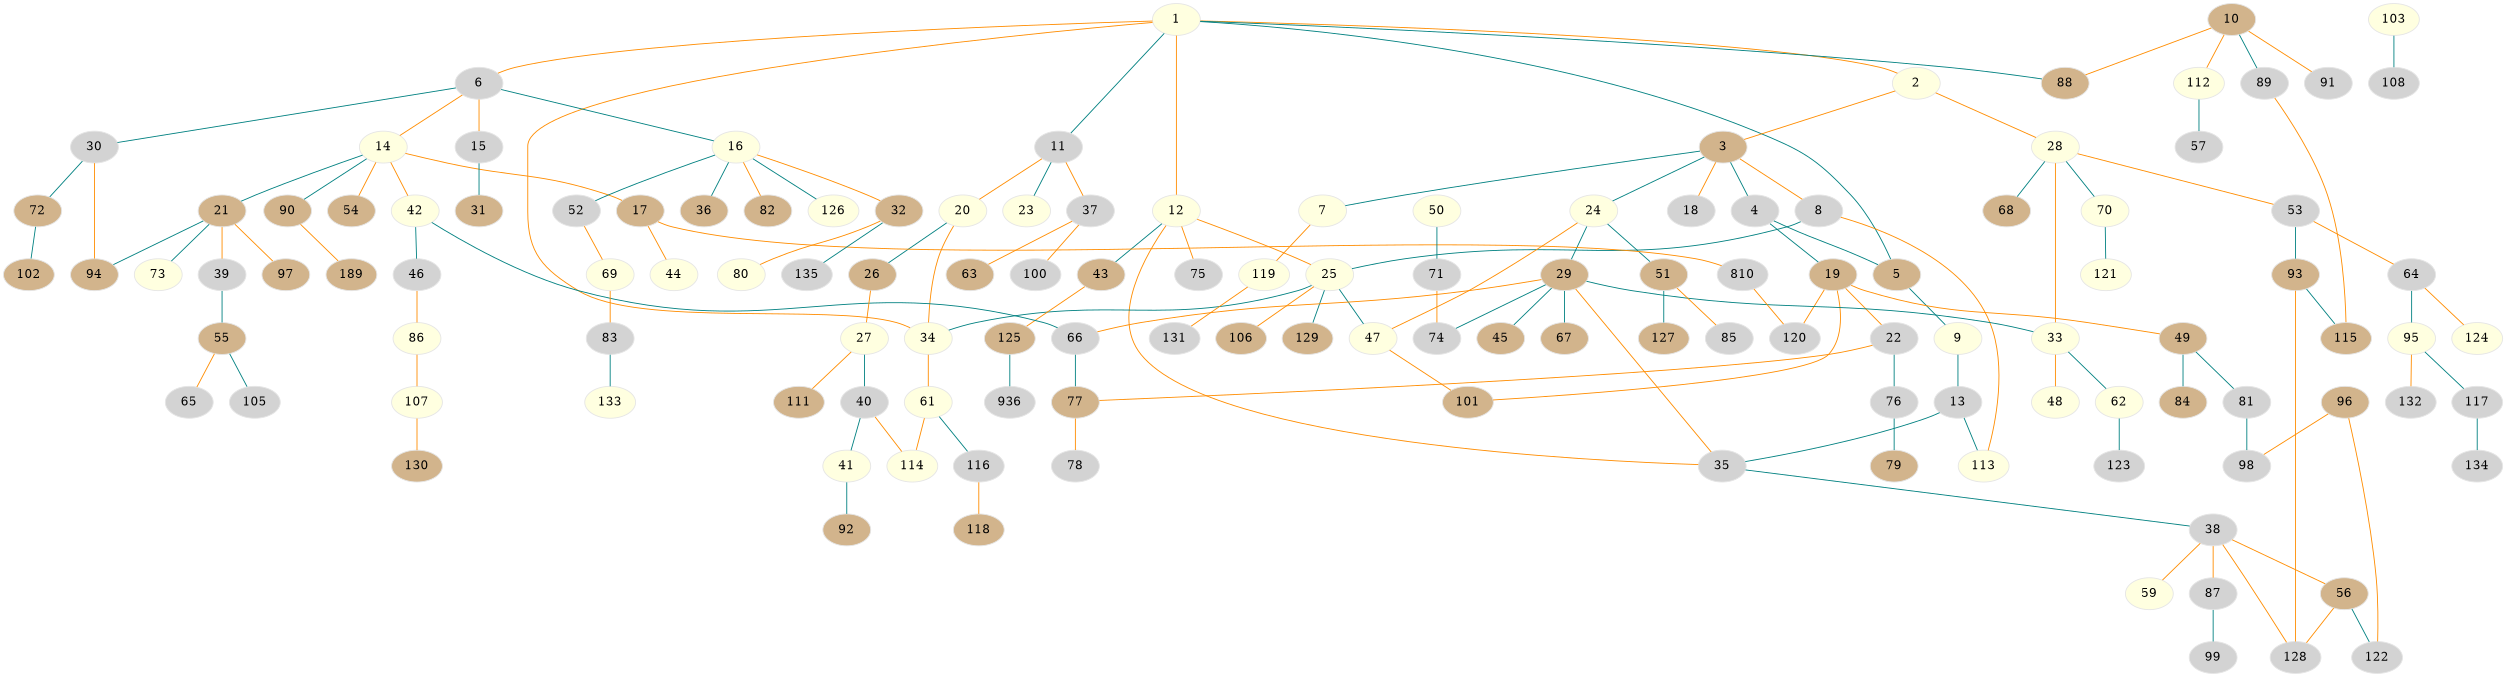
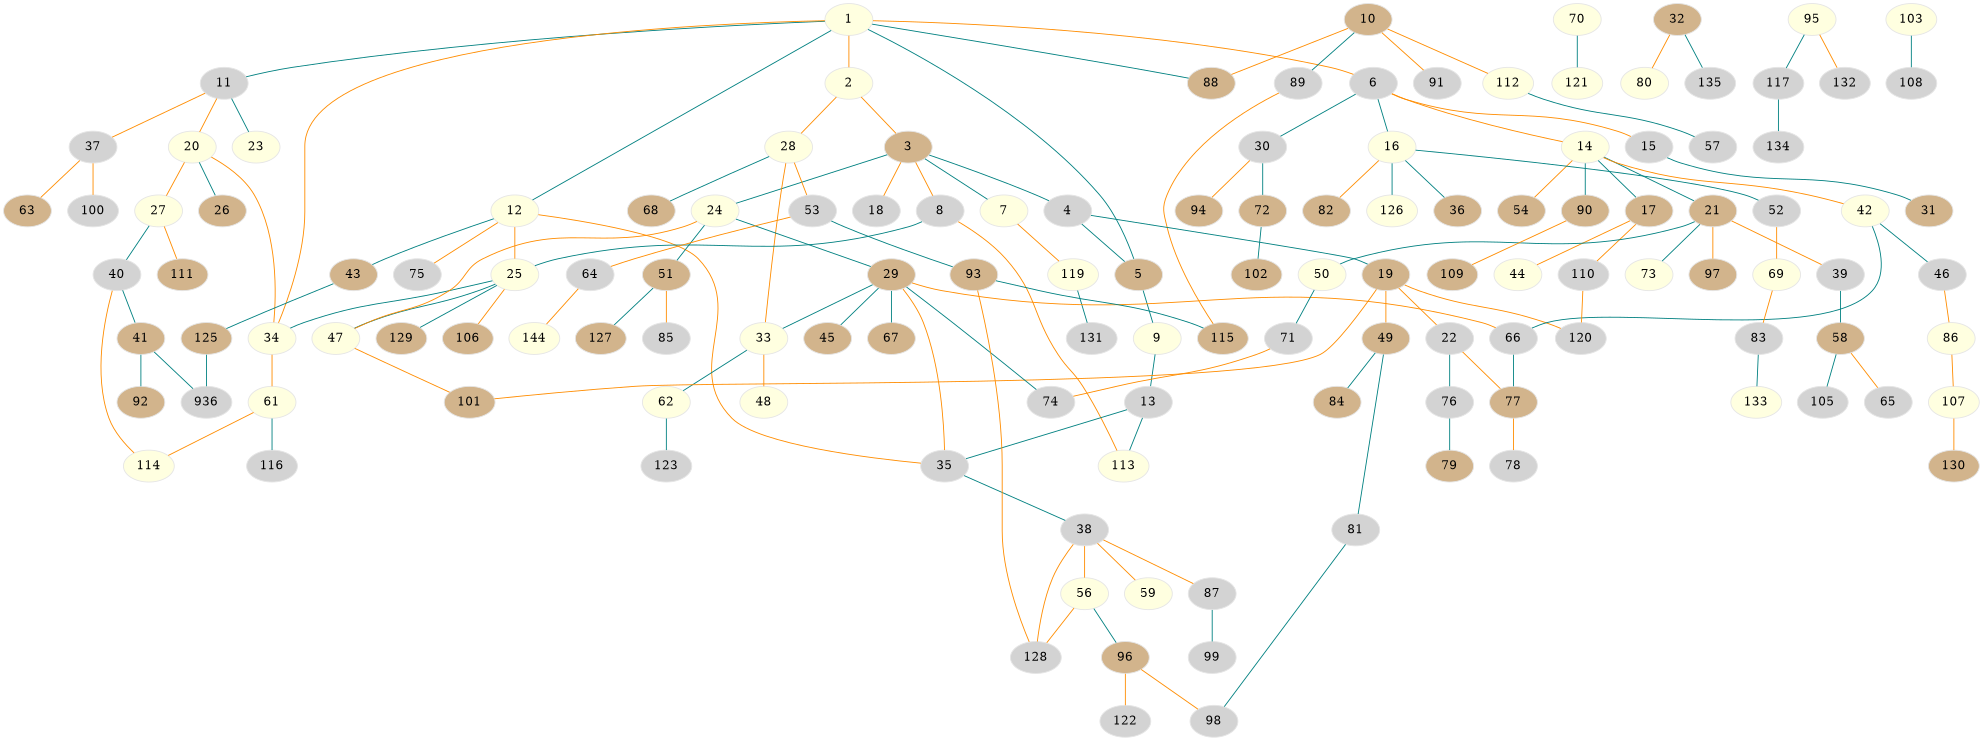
edge "1" -- "12": color darkorange -> teal
edge "14" -- "17": color darkorange -> teal
edge "16" -- "32": removed
edge "28" -- "70": removed
edge "21" -- "94": now "21" -- "50"
node "189": label "189" -> "109"
node "810": label "810" -> "110"
edge "119" -- "131": color darkorange -> teal
edge "43" -- "125": color darkorange -> teal
edge "64" -- "95": removed
edge "26" -- "27": now "20" -- "27"
node "55": label "55" -> "58"
node "124": label "124" -> "144"
edge "41" -- "936": added
node "41": fillcolor lightyellow -> tan
node "118": removed
node "56": fillcolor tan -> lightyellow
edge "56" -- "122": now "56" -- "96"
